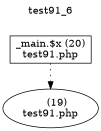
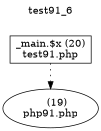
node "(19) test91.php": label "(19) test91.php" -> "(19) php91.php"
